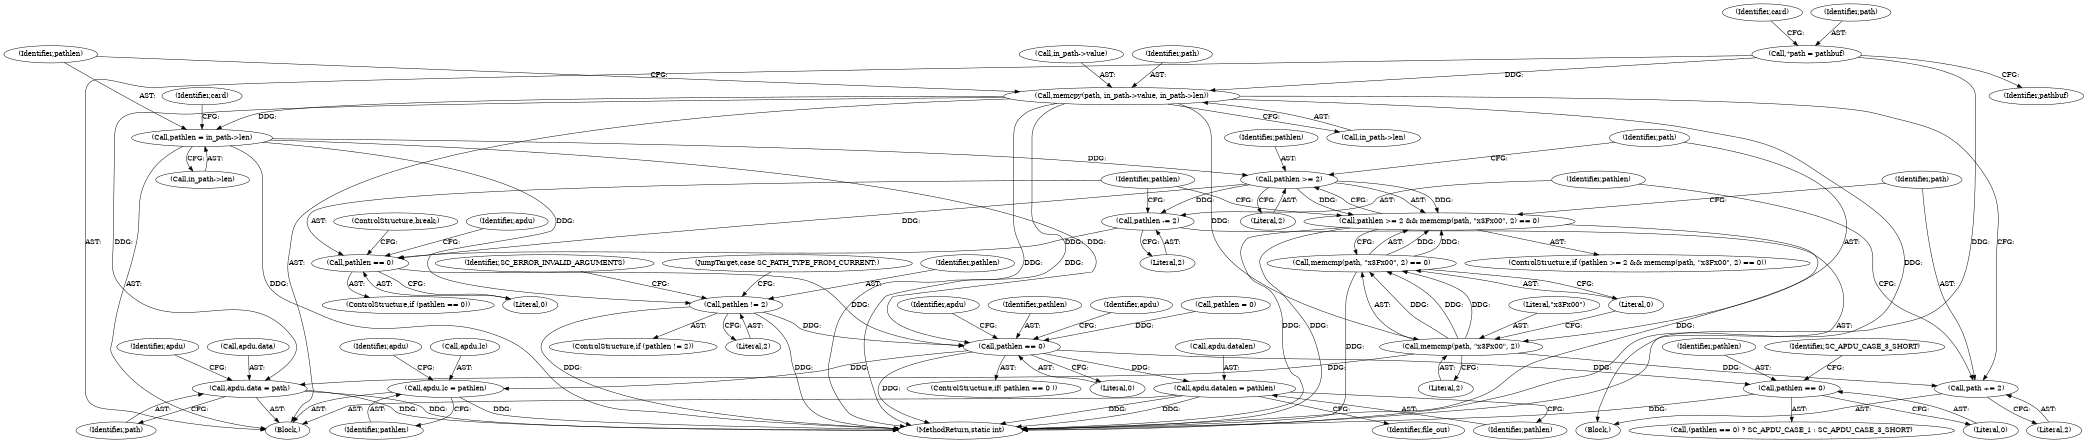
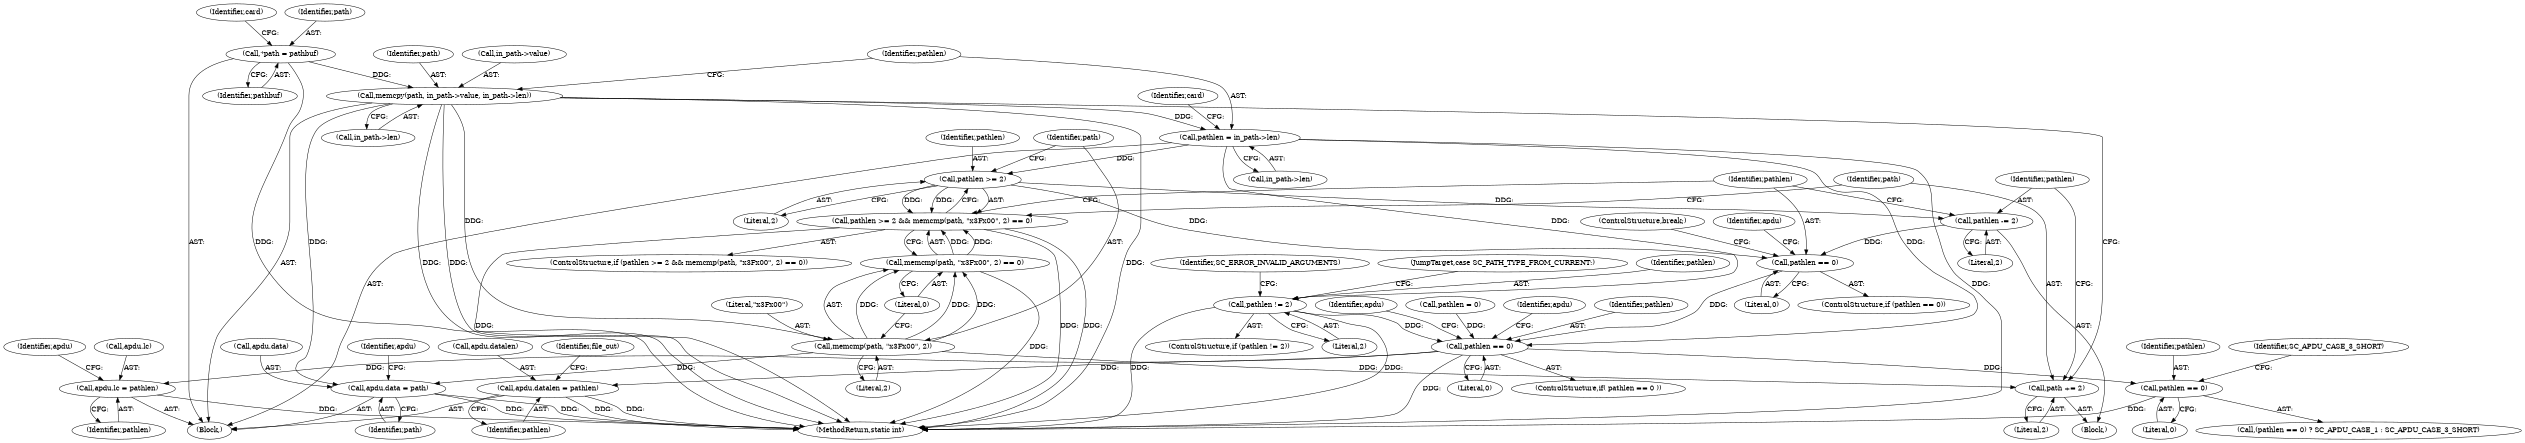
edge "(Identifier,pathbuf)" -> "(Call,*path = pathbuf)": added, label "AST:"
edge "(Call,apdu.datalen = pathlen)" -> "(Identifier,file_out)": reversed
